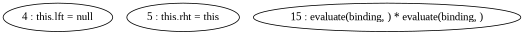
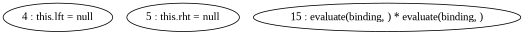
node "5 : this.rht = this": label "5 : this.rht = this" -> "5 : this.rht = null"
